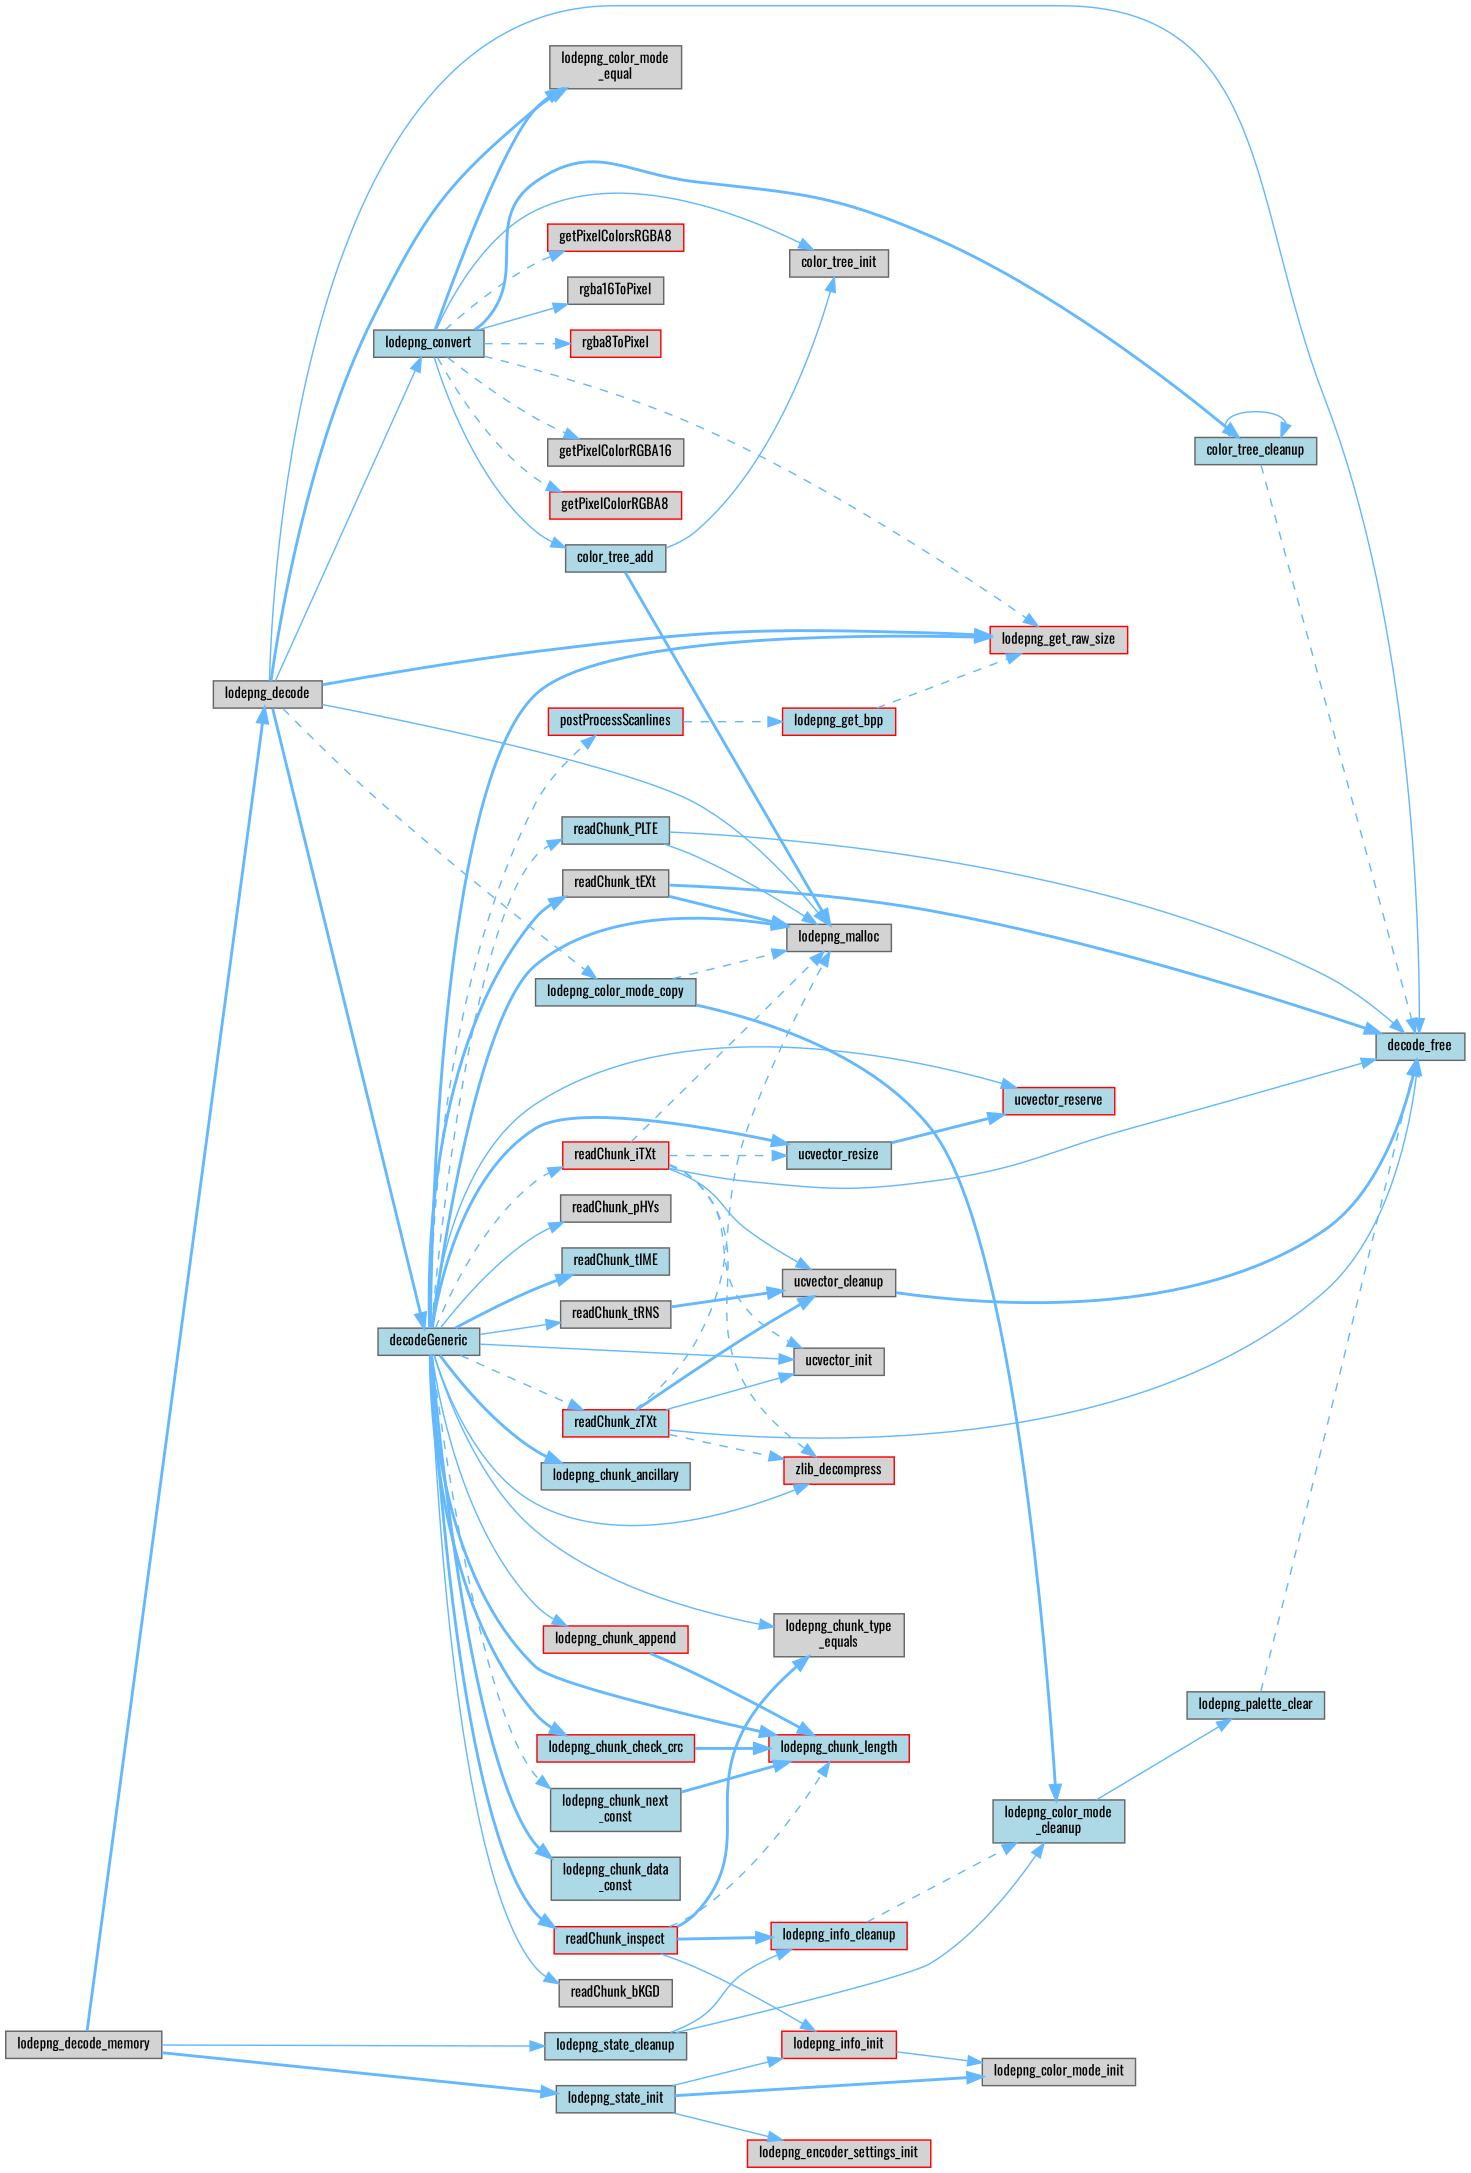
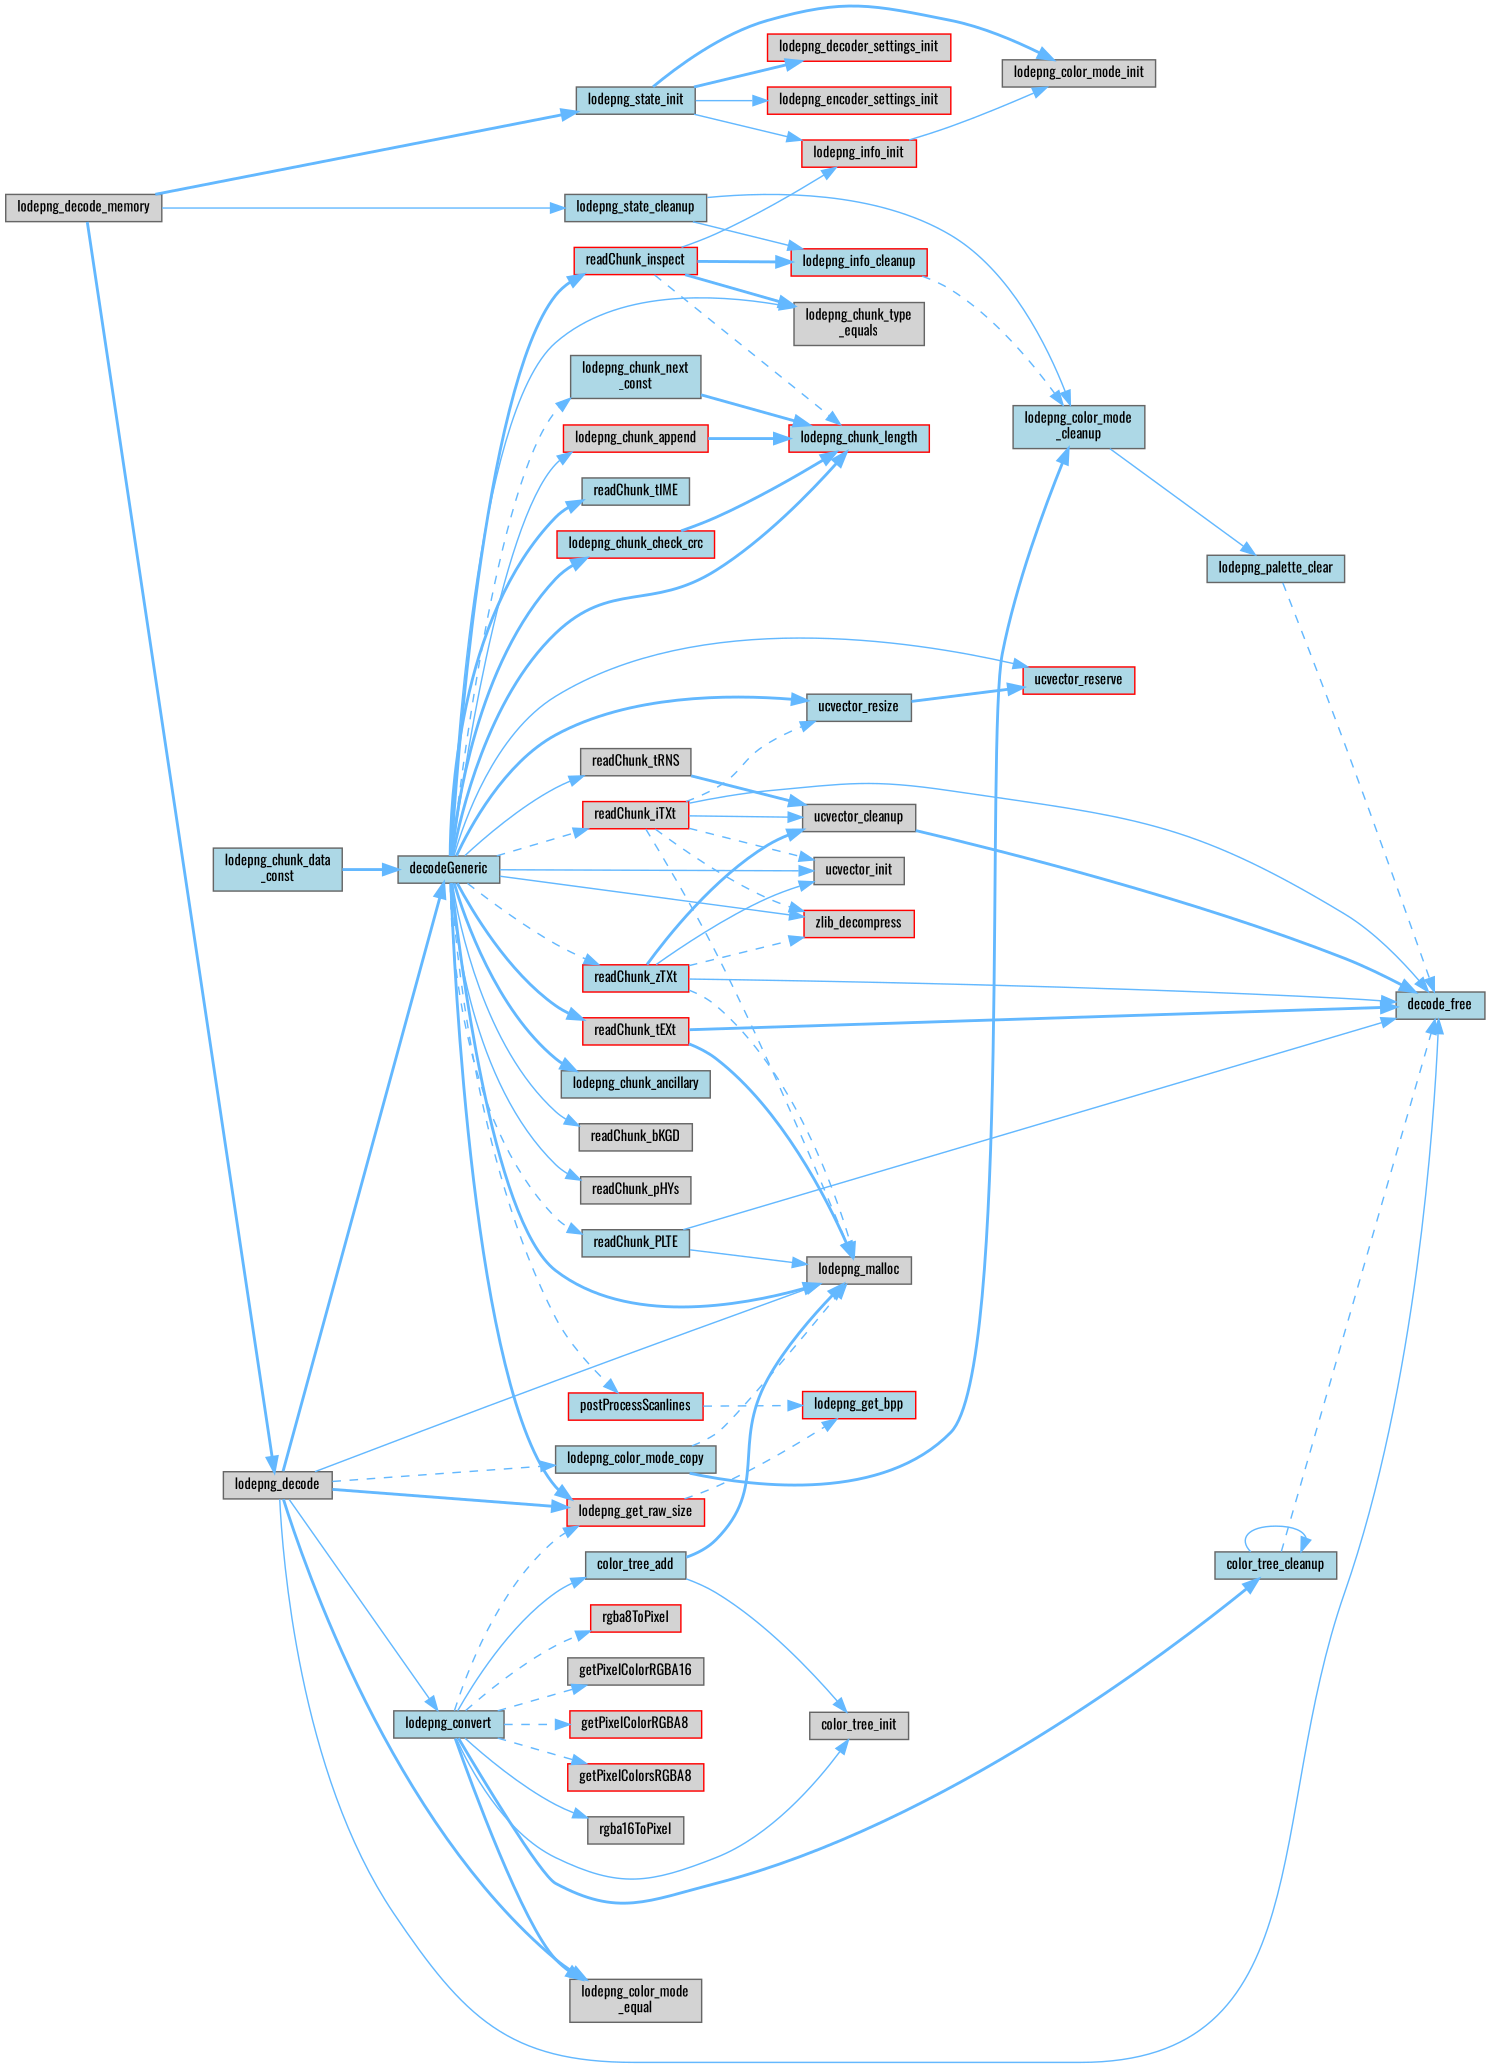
node "lodepng_decoder_settings_init": added
edge "lodepng_get_bpp" -> "lodepng_get_raw_size": reversed
node "readChunk_tEXt": color grey40 -> red
edge "decodeGeneric" -> "lodepng_chunk_data _const": reversed
